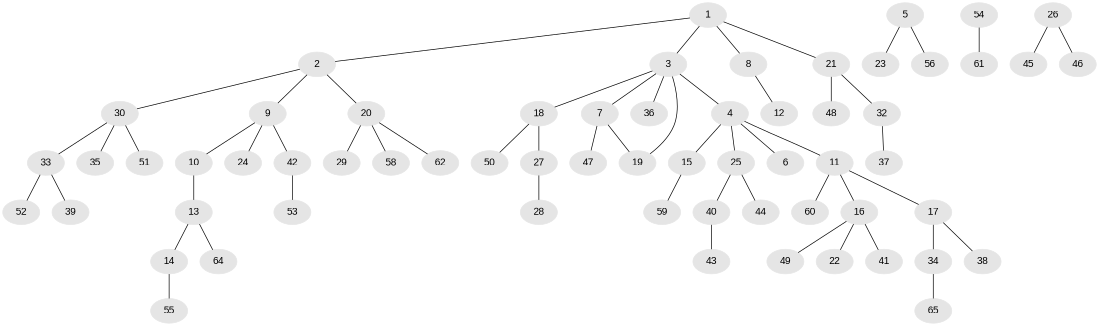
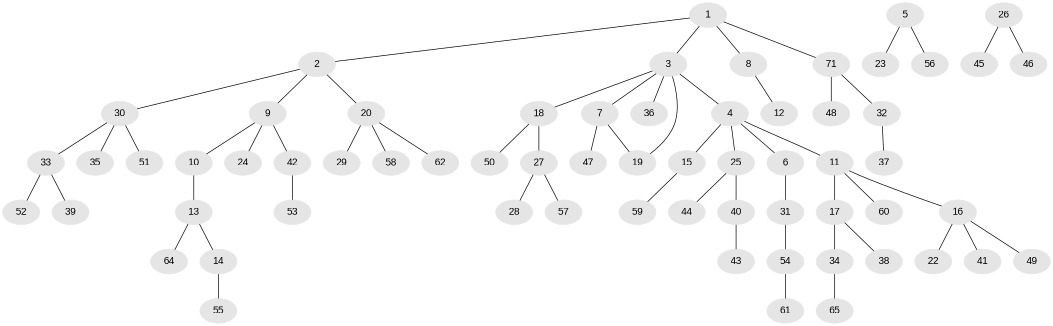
node "21": label "21" -> "71"
node "57": added
node "31": added
